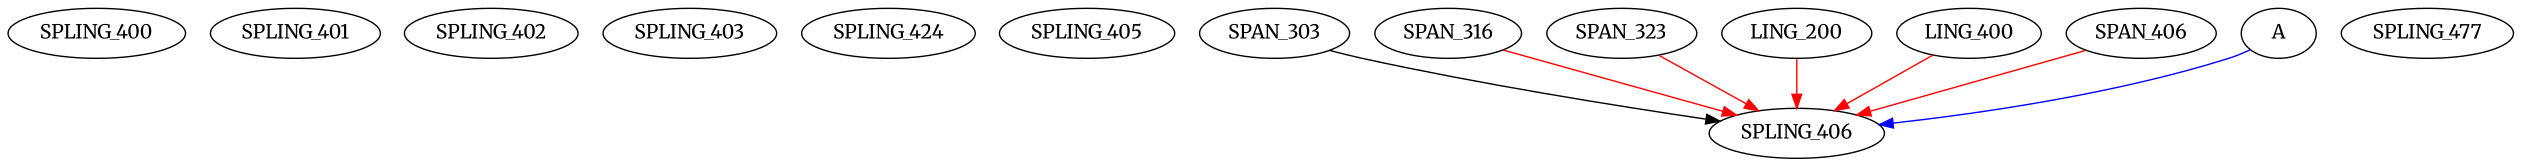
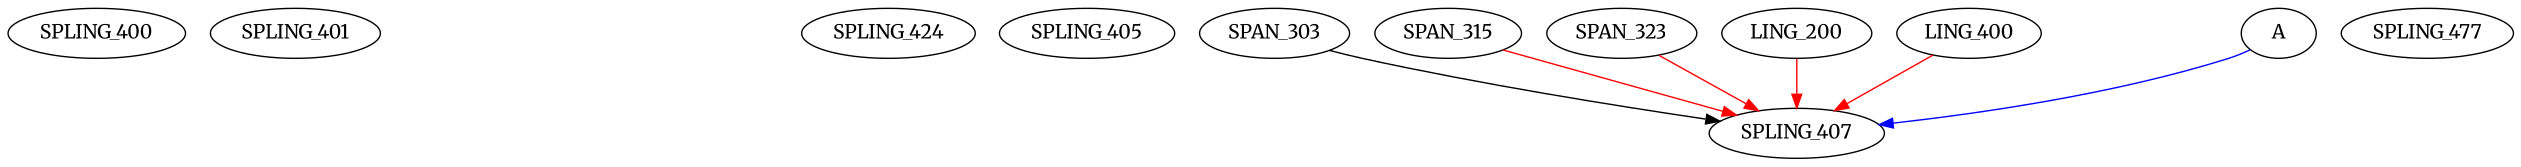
node "SPLING_402": removed
node "SPLING_403": removed
node "SPAN_316": label "SPAN_316" -> "SPAN_315"
node "SPAN_406": removed
node "SPLING_406": label "SPLING_406" -> "SPLING_407"
